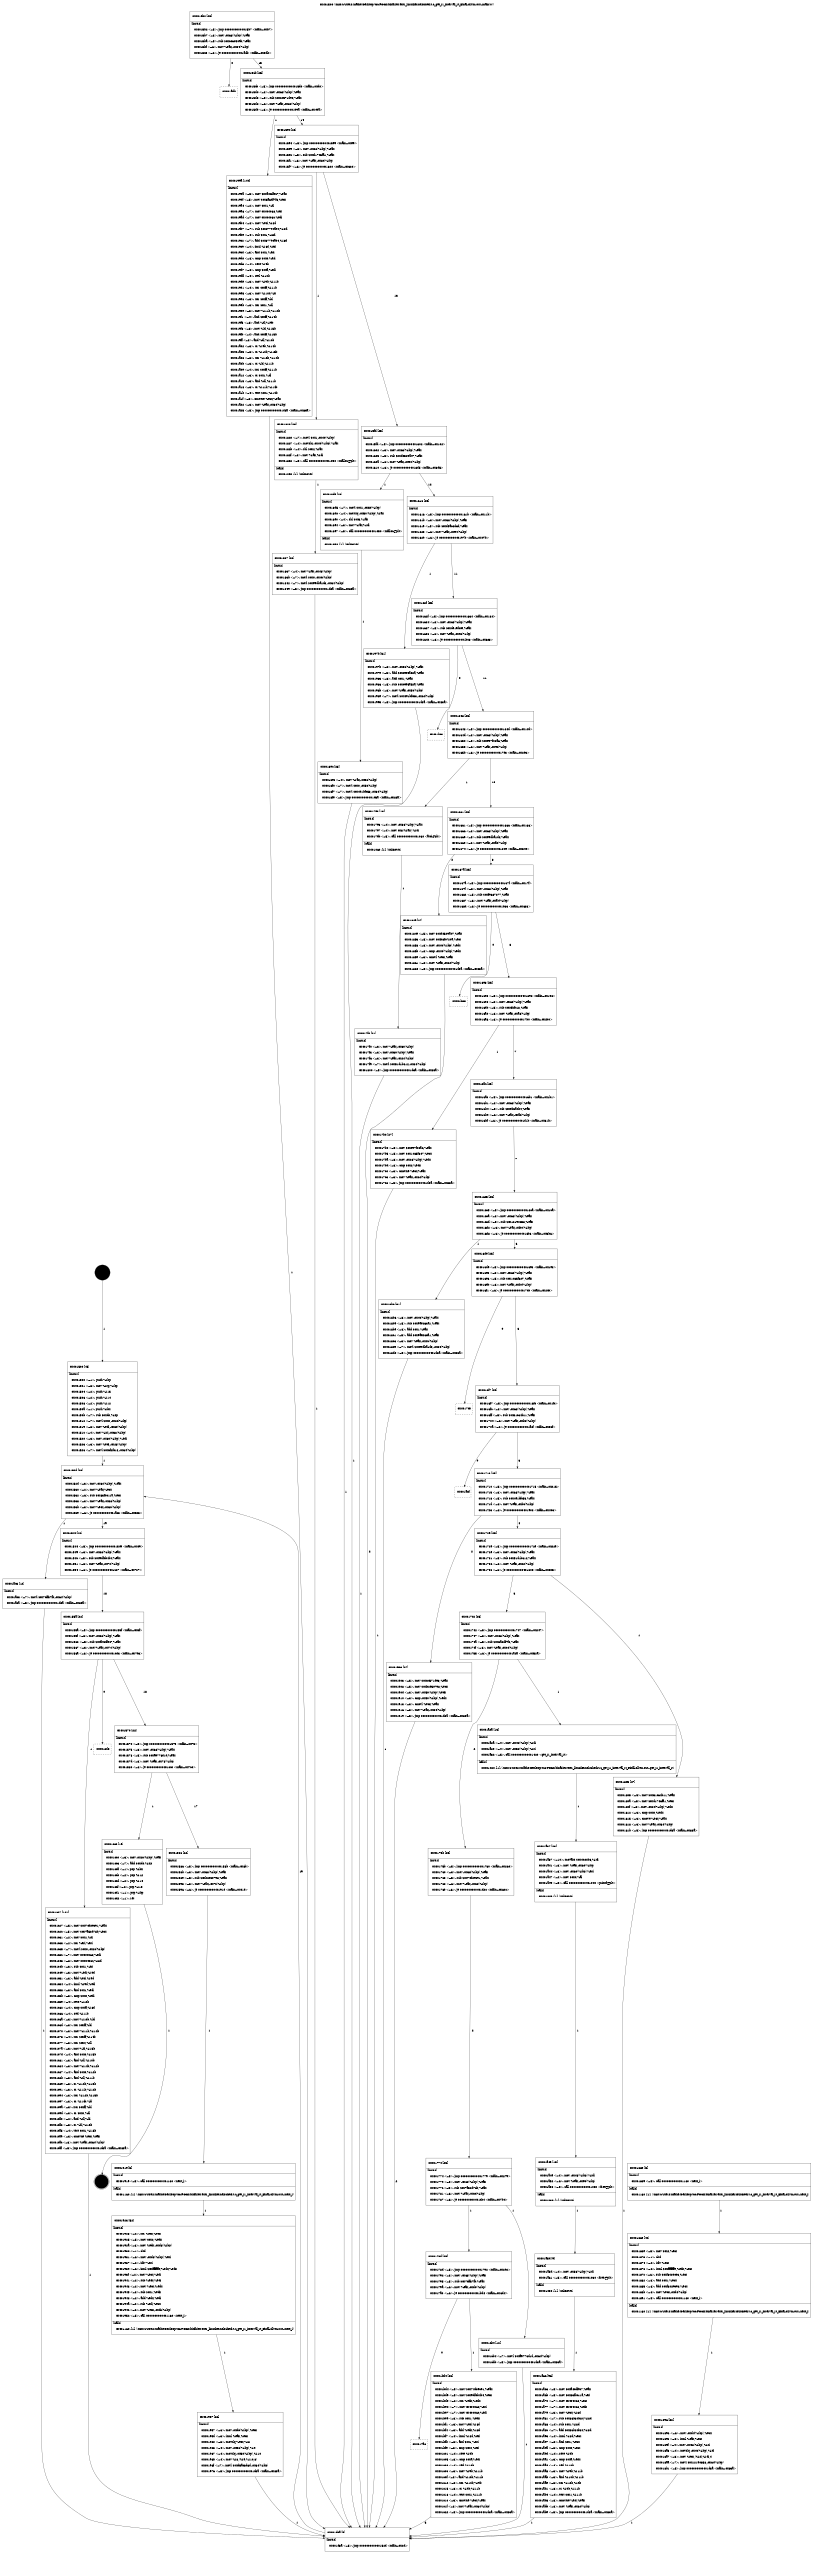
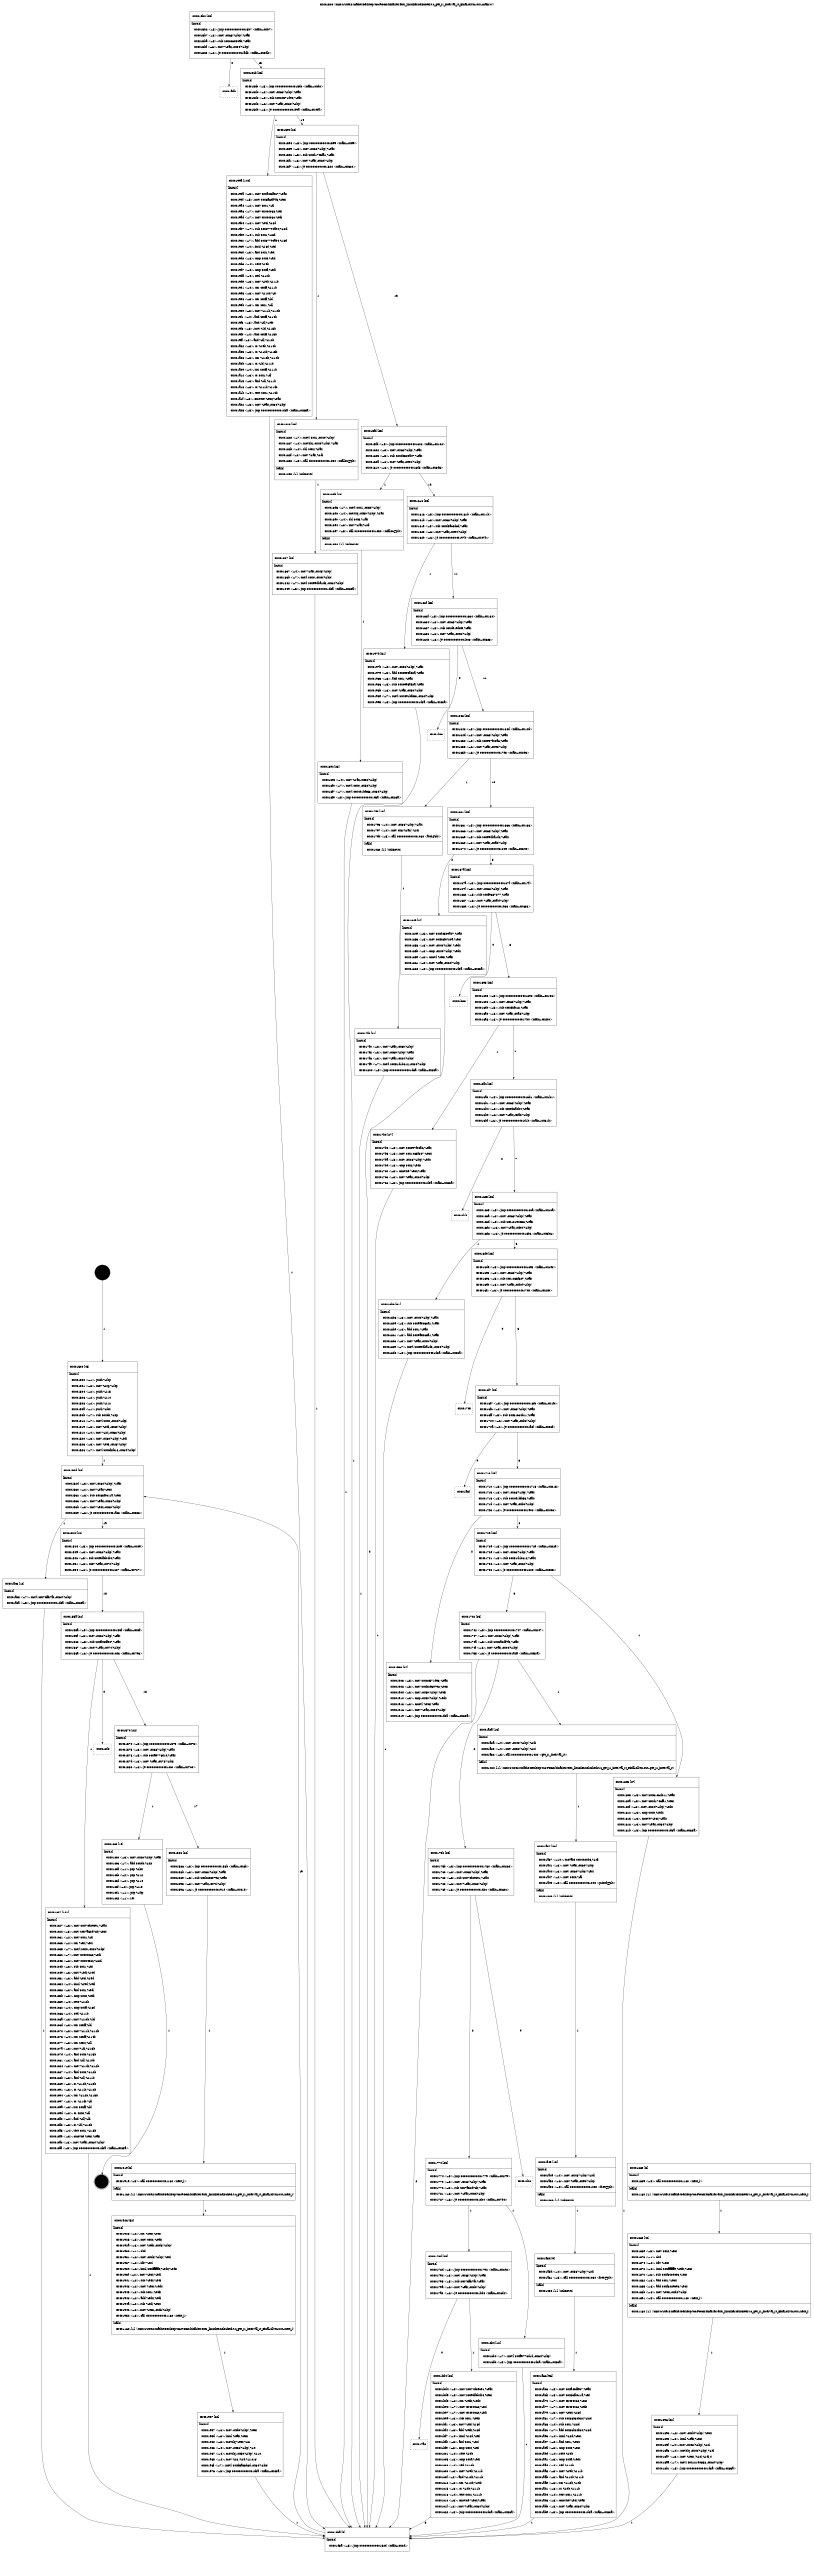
node "0x401d1b": added
edge "0x401903 [27]" -> "0x401d3a [5]": now "0x401742 [25]" -> "0x401d3a [5]"
node "0x401d2c": added
